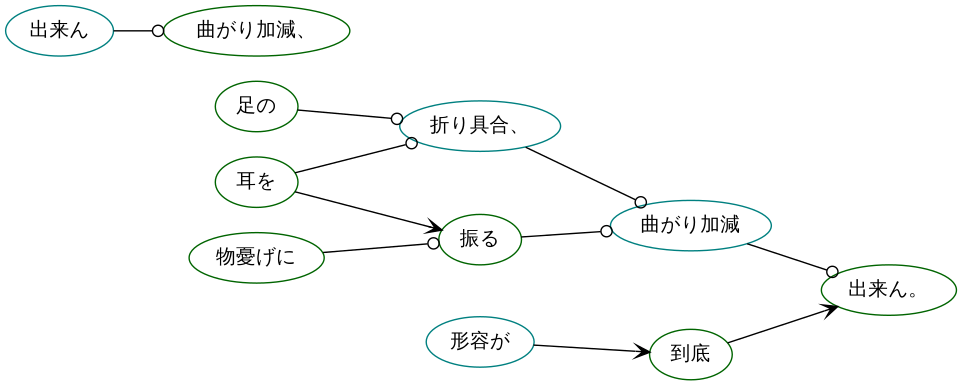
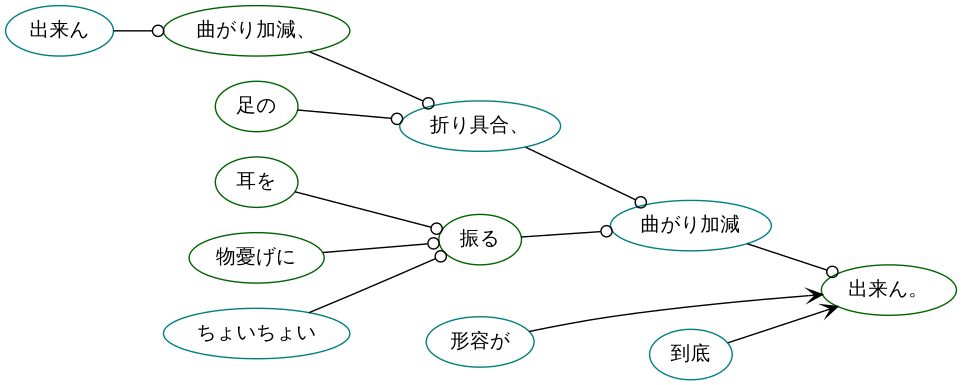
edge "耳を" -> "折り具合、": now "曲がり加減、" -> "折り具合、"
edge "耳を" -> "振る": arrowhead vee -> odot
node "ちょいちょい": added
edge "形容が" -> "到底": now "形容が" -> "出来ん。"
node "到底": color darkgreen -> teal
